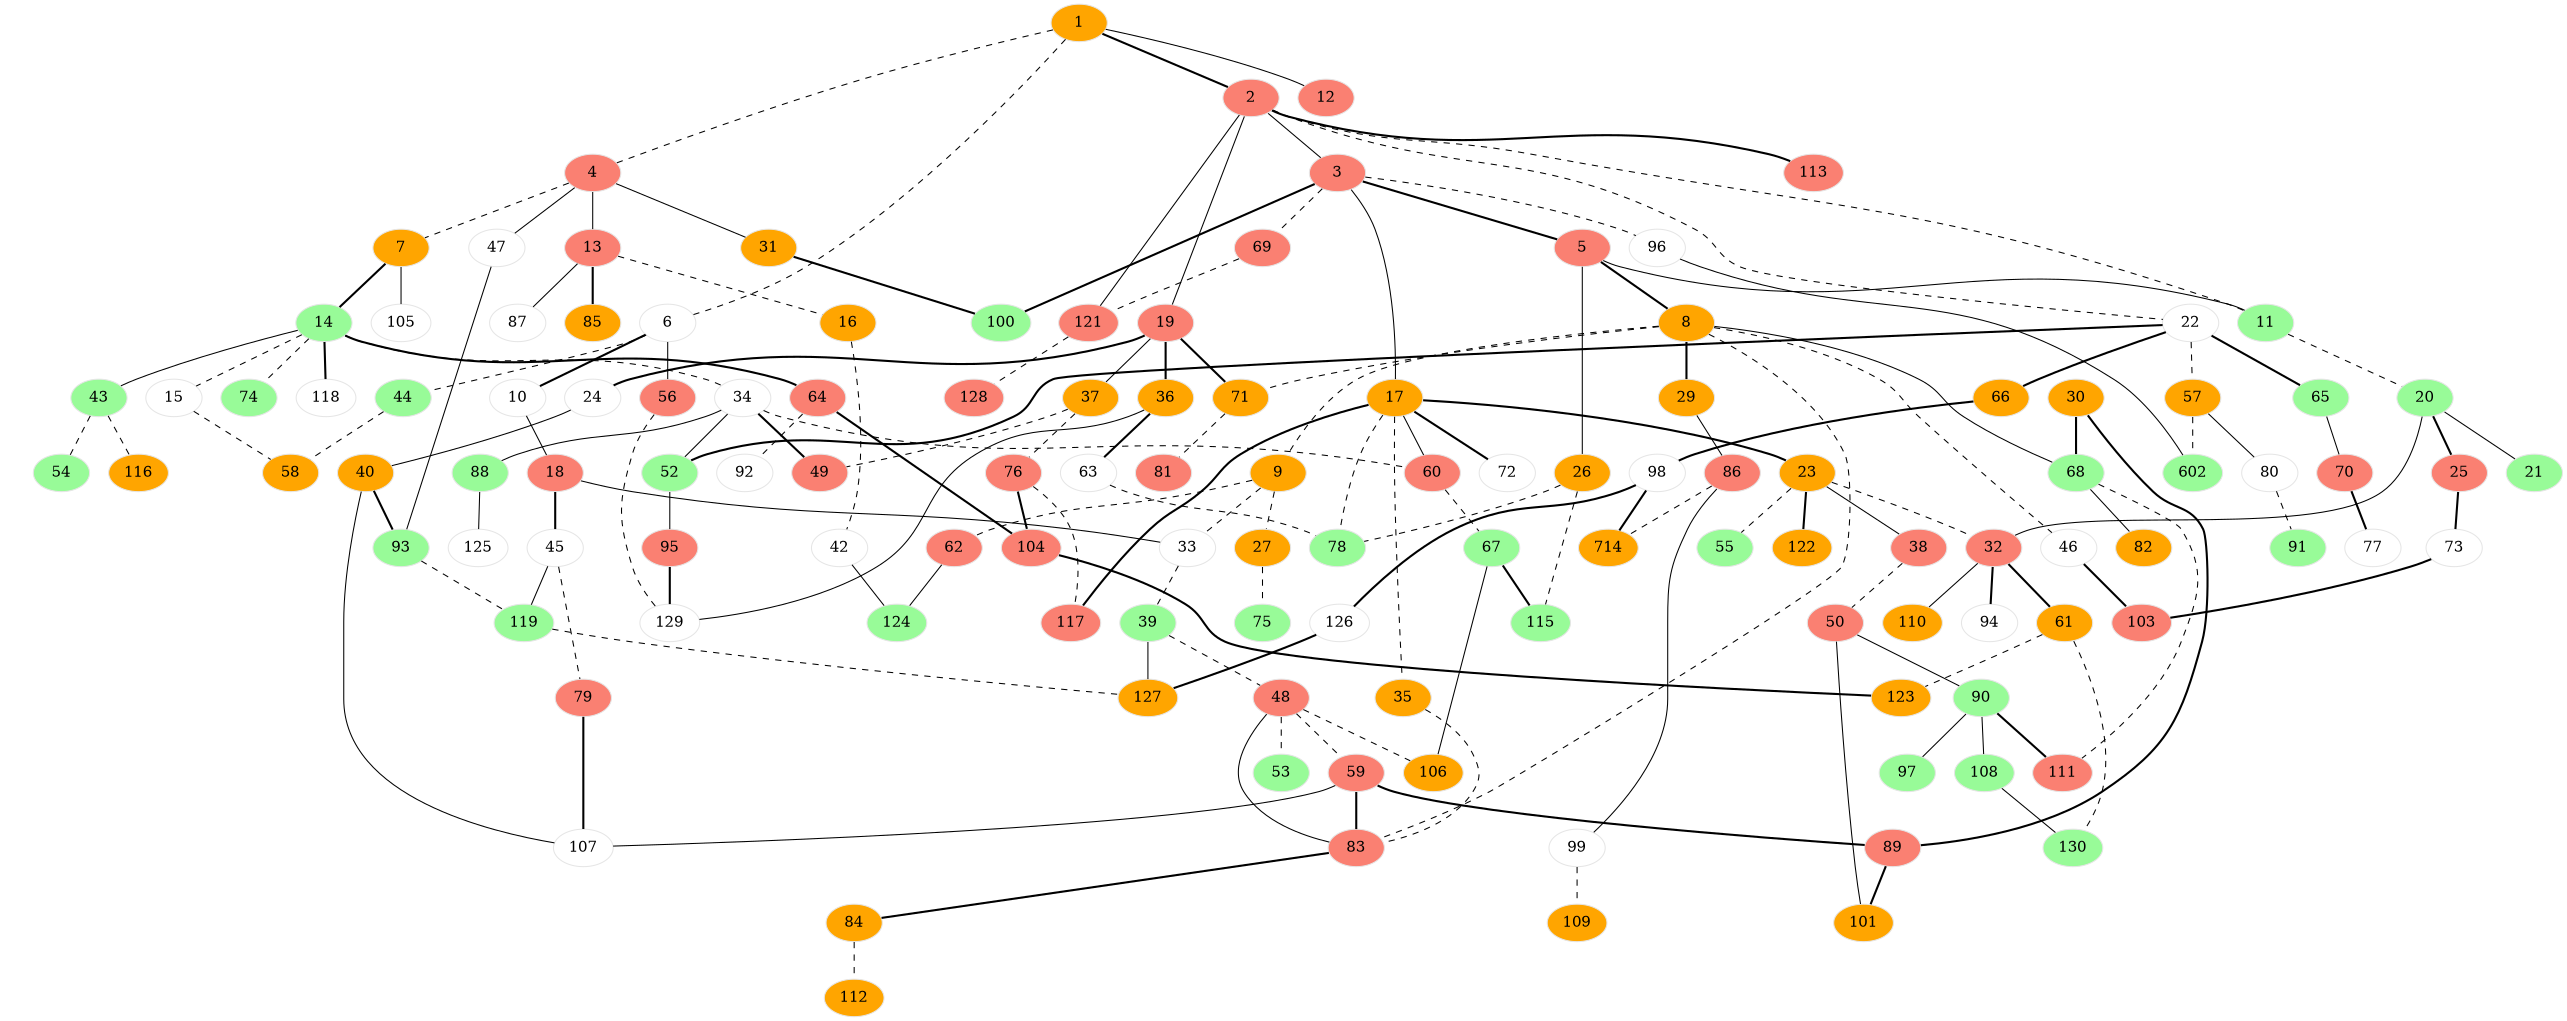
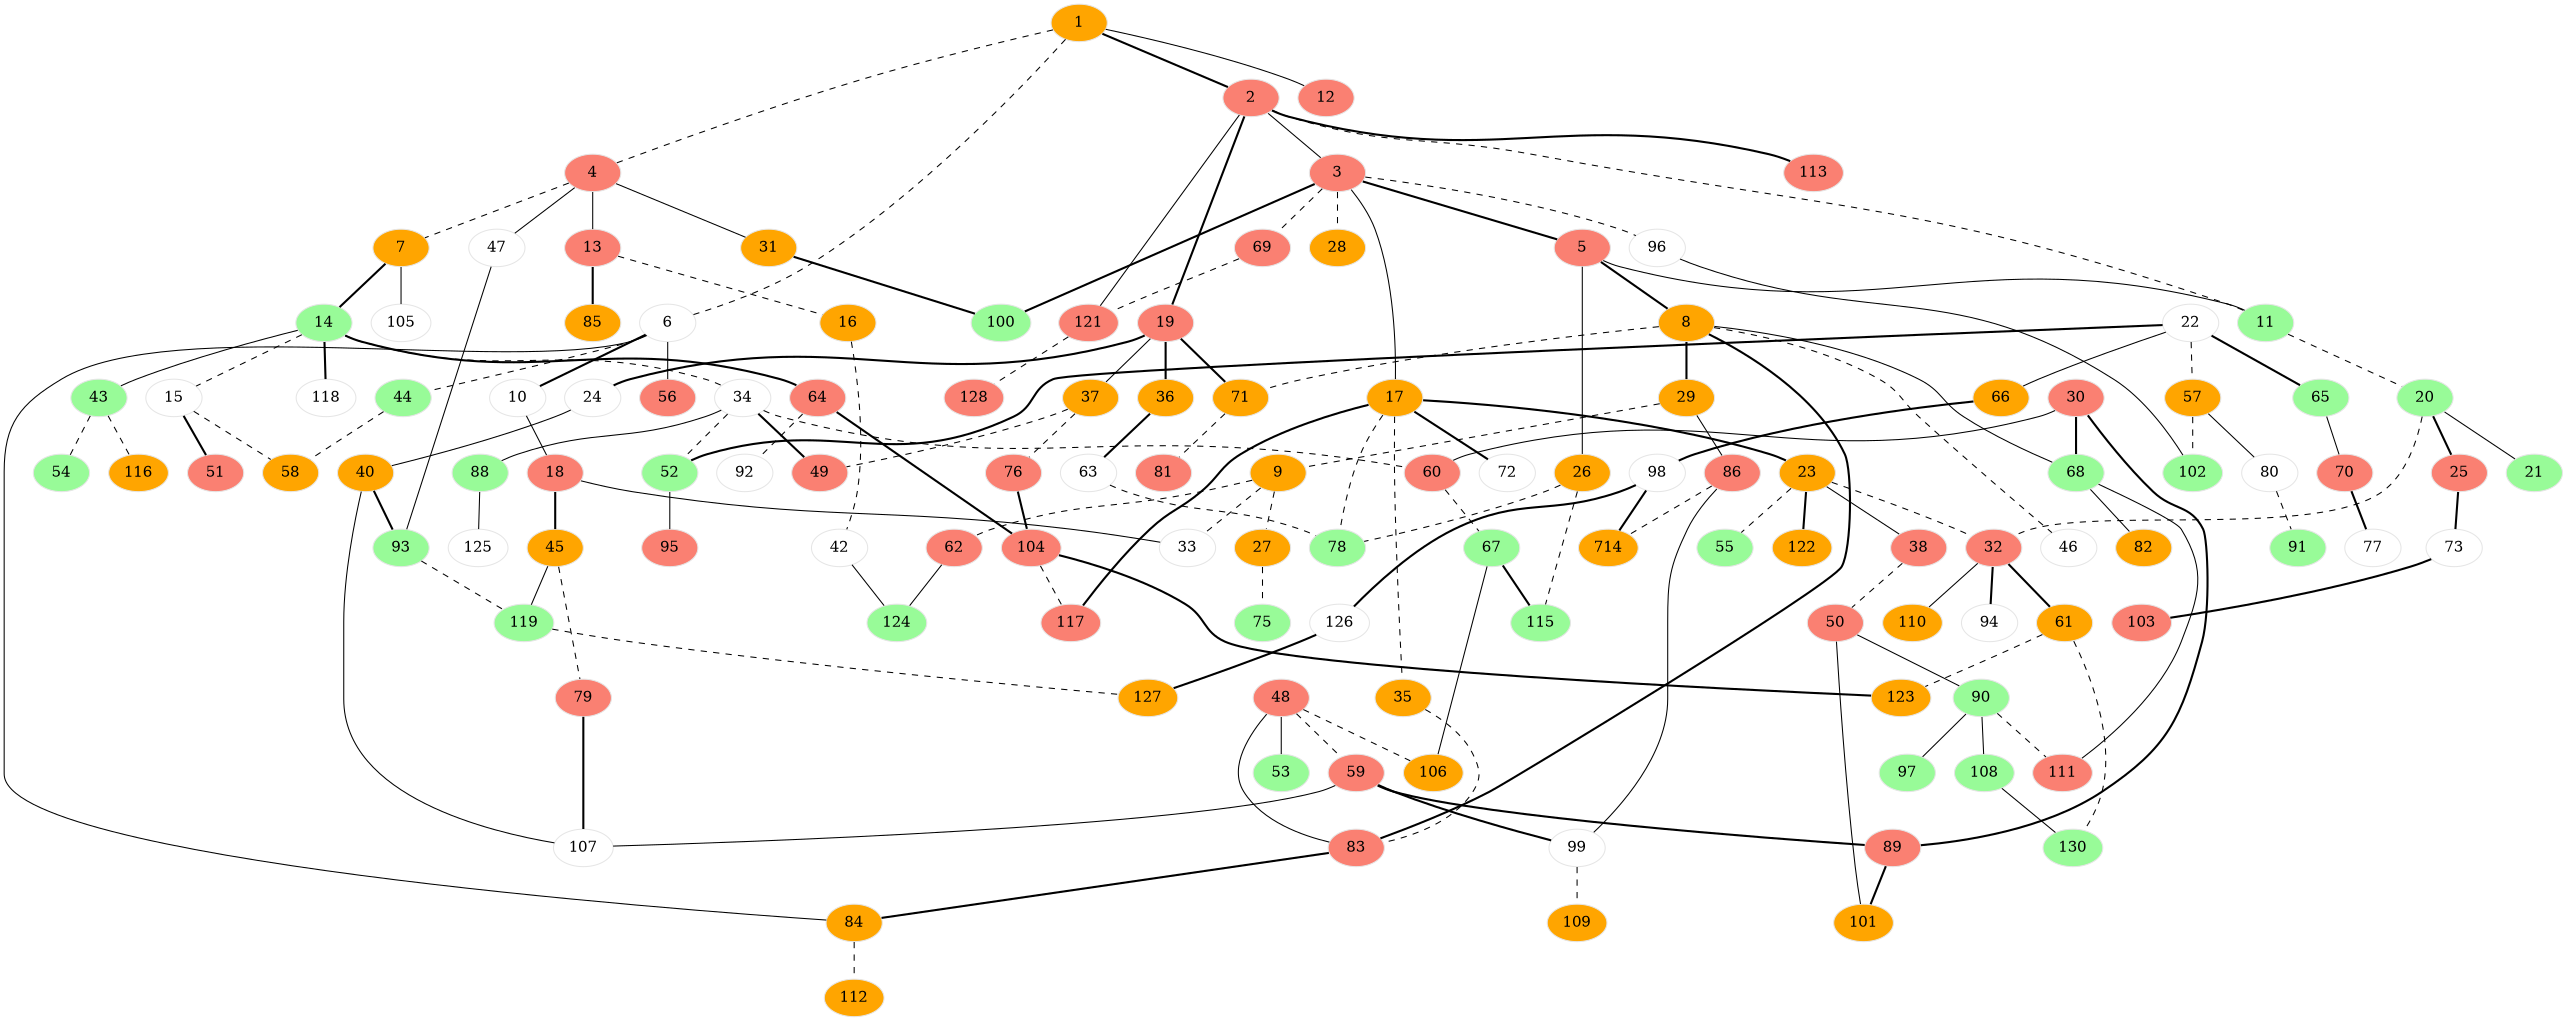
edge "2" -- "19": style solid -> bold
edge "2" -- "22": removed
node "28": added
node "87": removed
edge "22" -- "66": style bold -> solid
edge "8" -- "9": now "29" -- "9"
node "74": removed
node "30": fillcolor orange -> salmon
edge "34" -- "52": style solid -> dashed
edge "17" -- "60": now "30" -- "60"
node "51": added
node "602": label "602" -> "102"
edge "20" -- "32": style solid -> dashed
edge "76" -- "117": now "104" -- "117"
node "45": fillcolor white -> orange
edge "46" -- "103": removed
edge "68" -- "111": style dashed -> solid
node "129": removed
node "39": removed
edge "8" -- "83": style dashed -> bold
edge "6" -- "84": added
edge "90" -- "111": style bold -> dashed
edge "48" -- "53": style dashed -> solid
edge "59" -- "83": now "59" -- "99"
